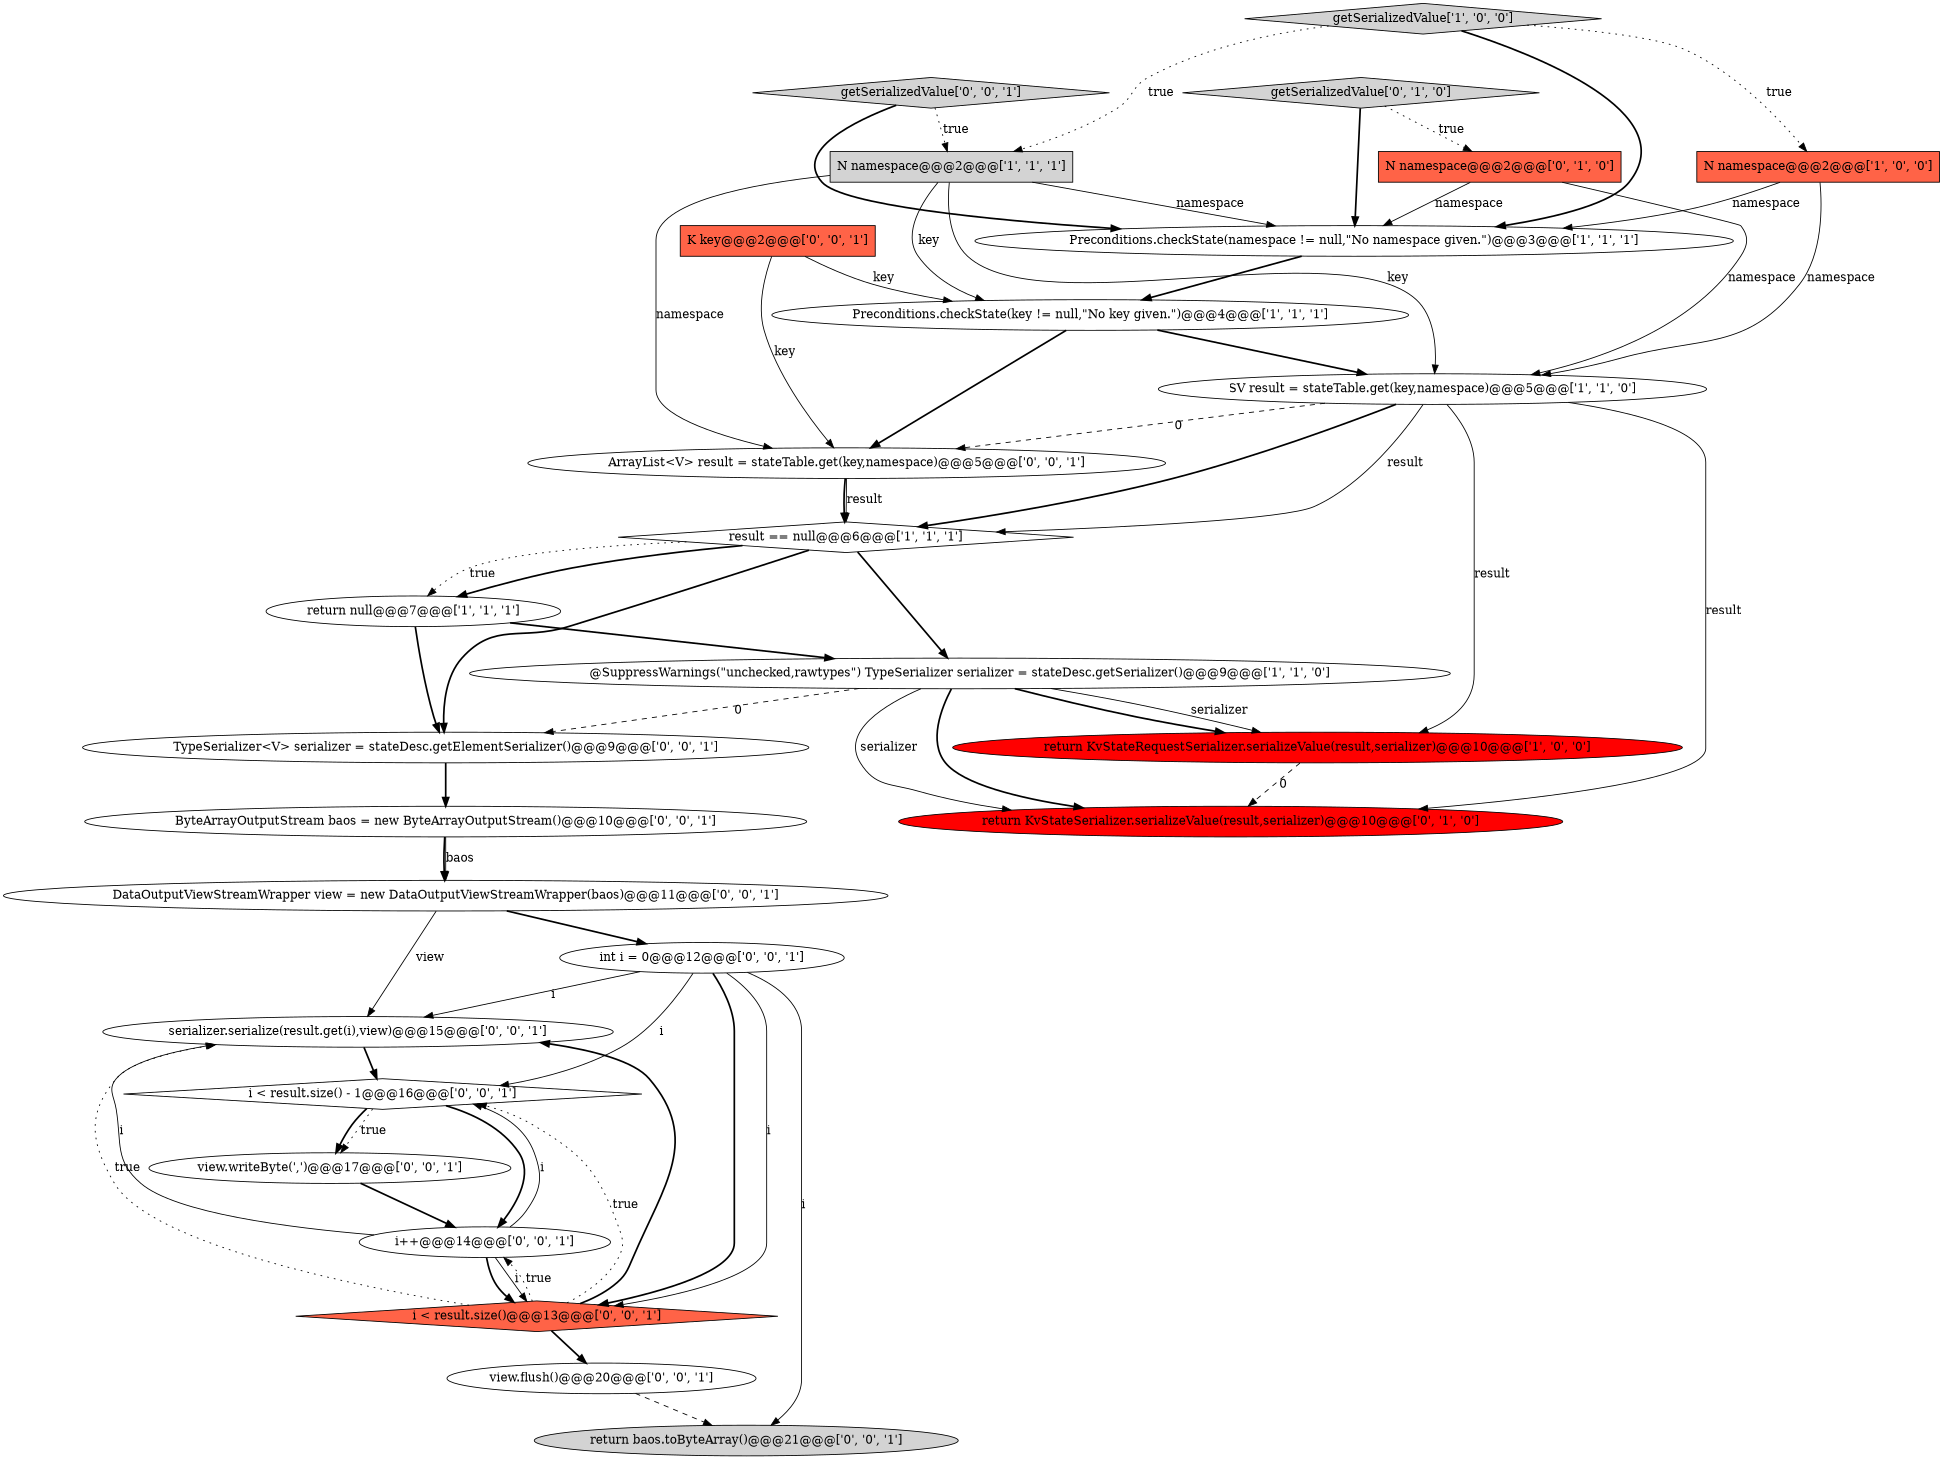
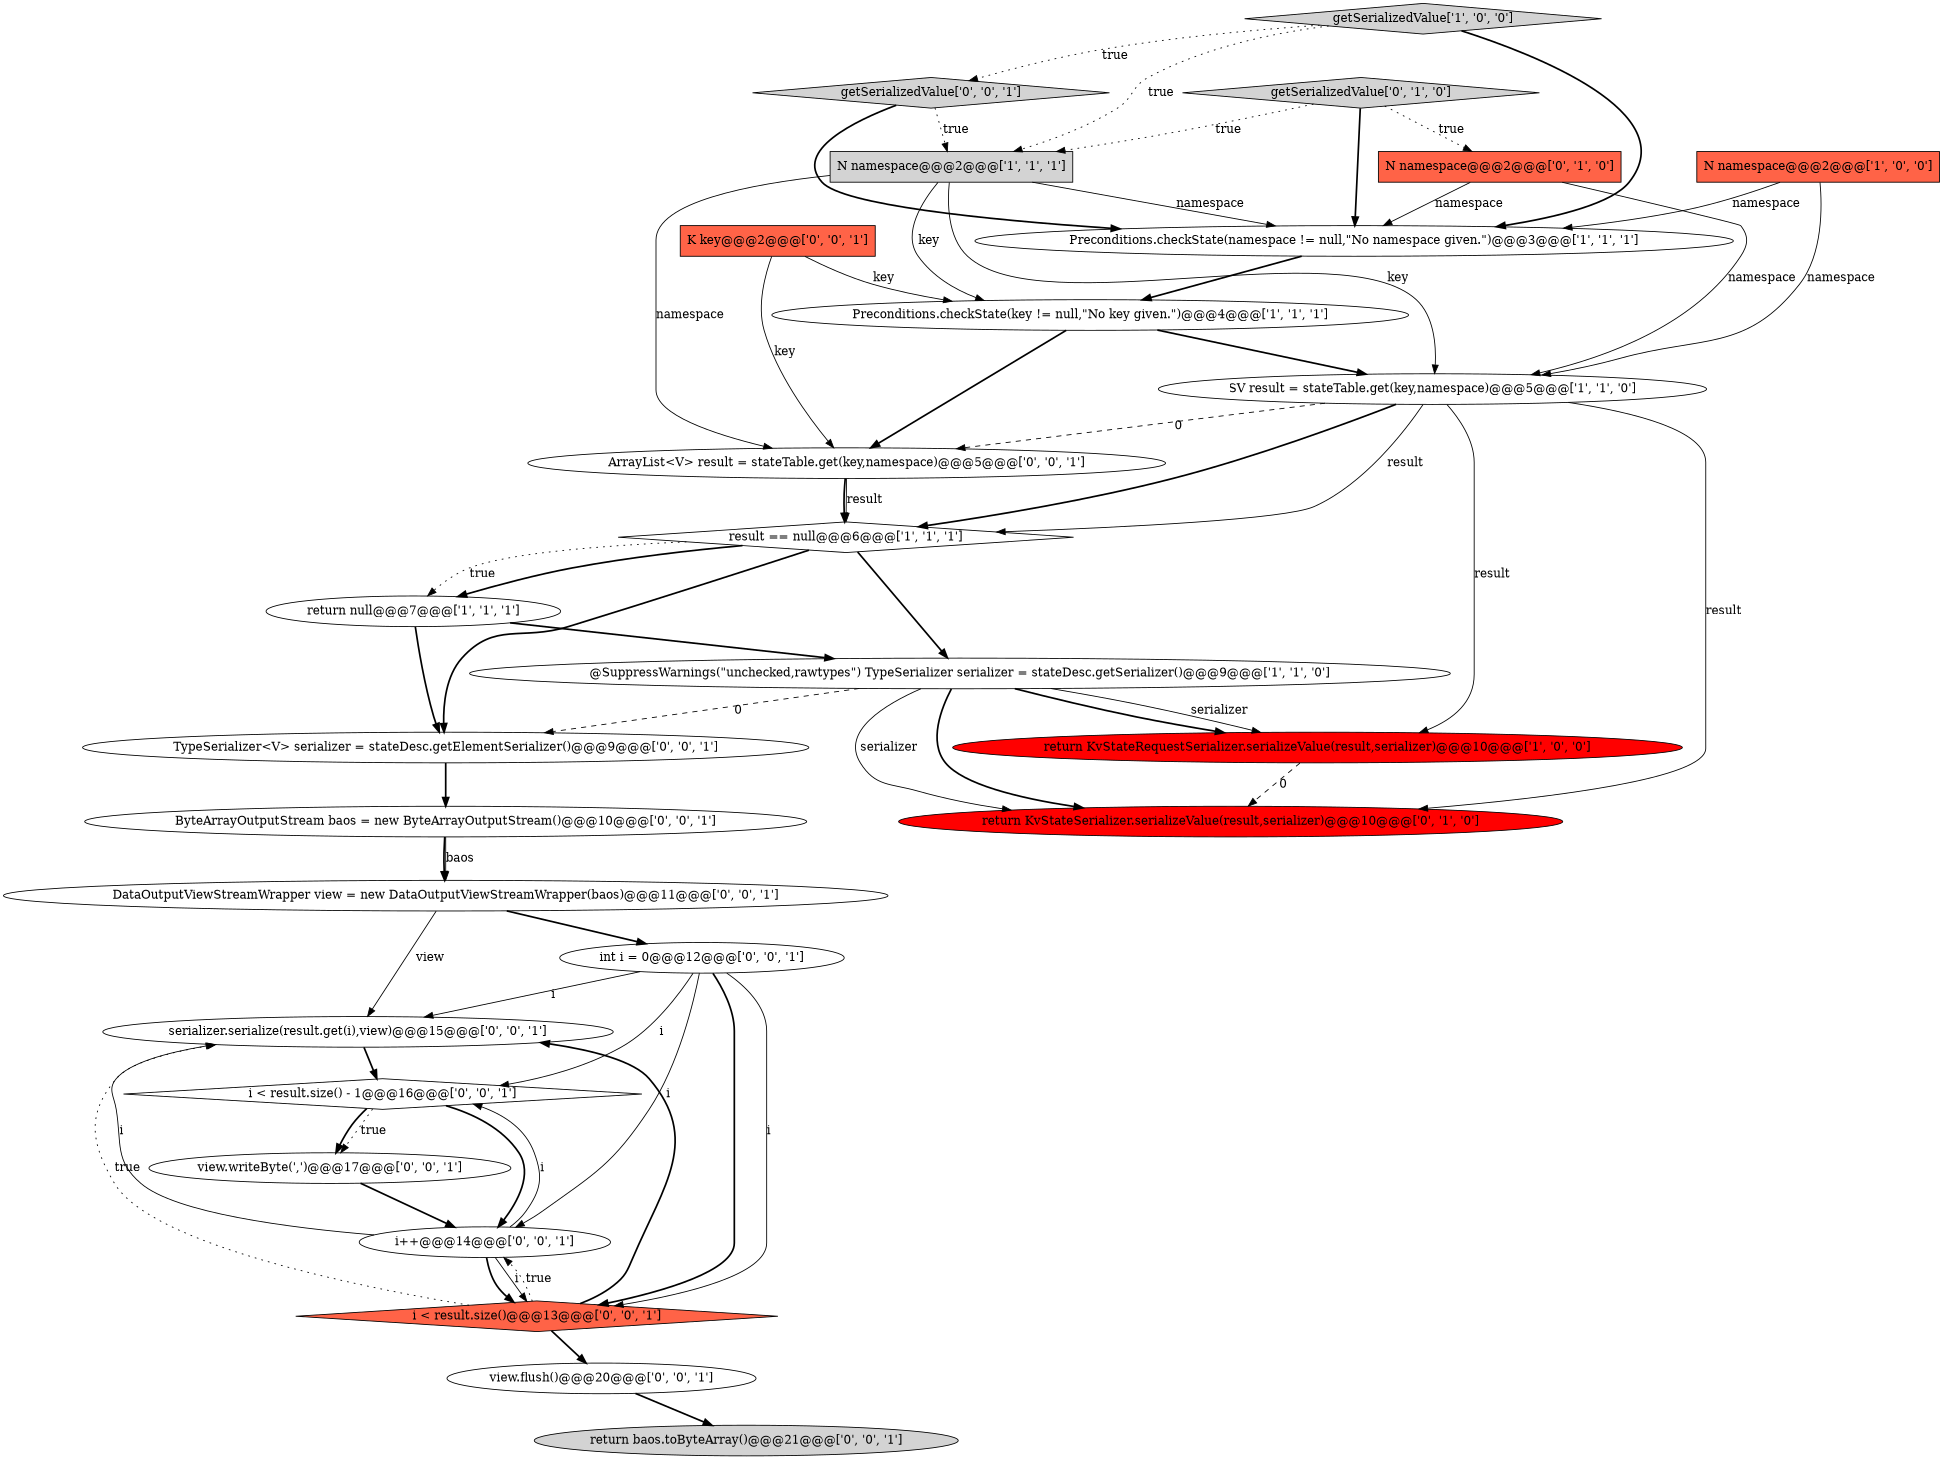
edge "getSerializedValue['1', '0', '0']" -> "N namespace@@@2@@@['1', '0', '0']": now "getSerializedValue['1', '0', '0']" -> "getSerializedValue['0', '0', '1']"
edge "getSerializedValue['0', '1', '0']" -> "N namespace@@@2@@@['1', '1', '1']": added, label "true"
edge "i < result.size()@@@13@@@['0', '0', '1']" -> "i < result.size() - 1@@@16@@@['0', '0', '1']": removed, label "true"
edge "int i = 0@@@12@@@['0', '0', '1']" -> "return baos.toByteArray()@@@21@@@['0', '0', '1']": now "int i = 0@@@12@@@['0', '0', '1']" -> "i++@@@14@@@['0', '0', '1']"
edge "view.flush()@@@20@@@['0', '0', '1']" -> "return baos.toByteArray()@@@21@@@['0', '0', '1']": style dashed -> bold
